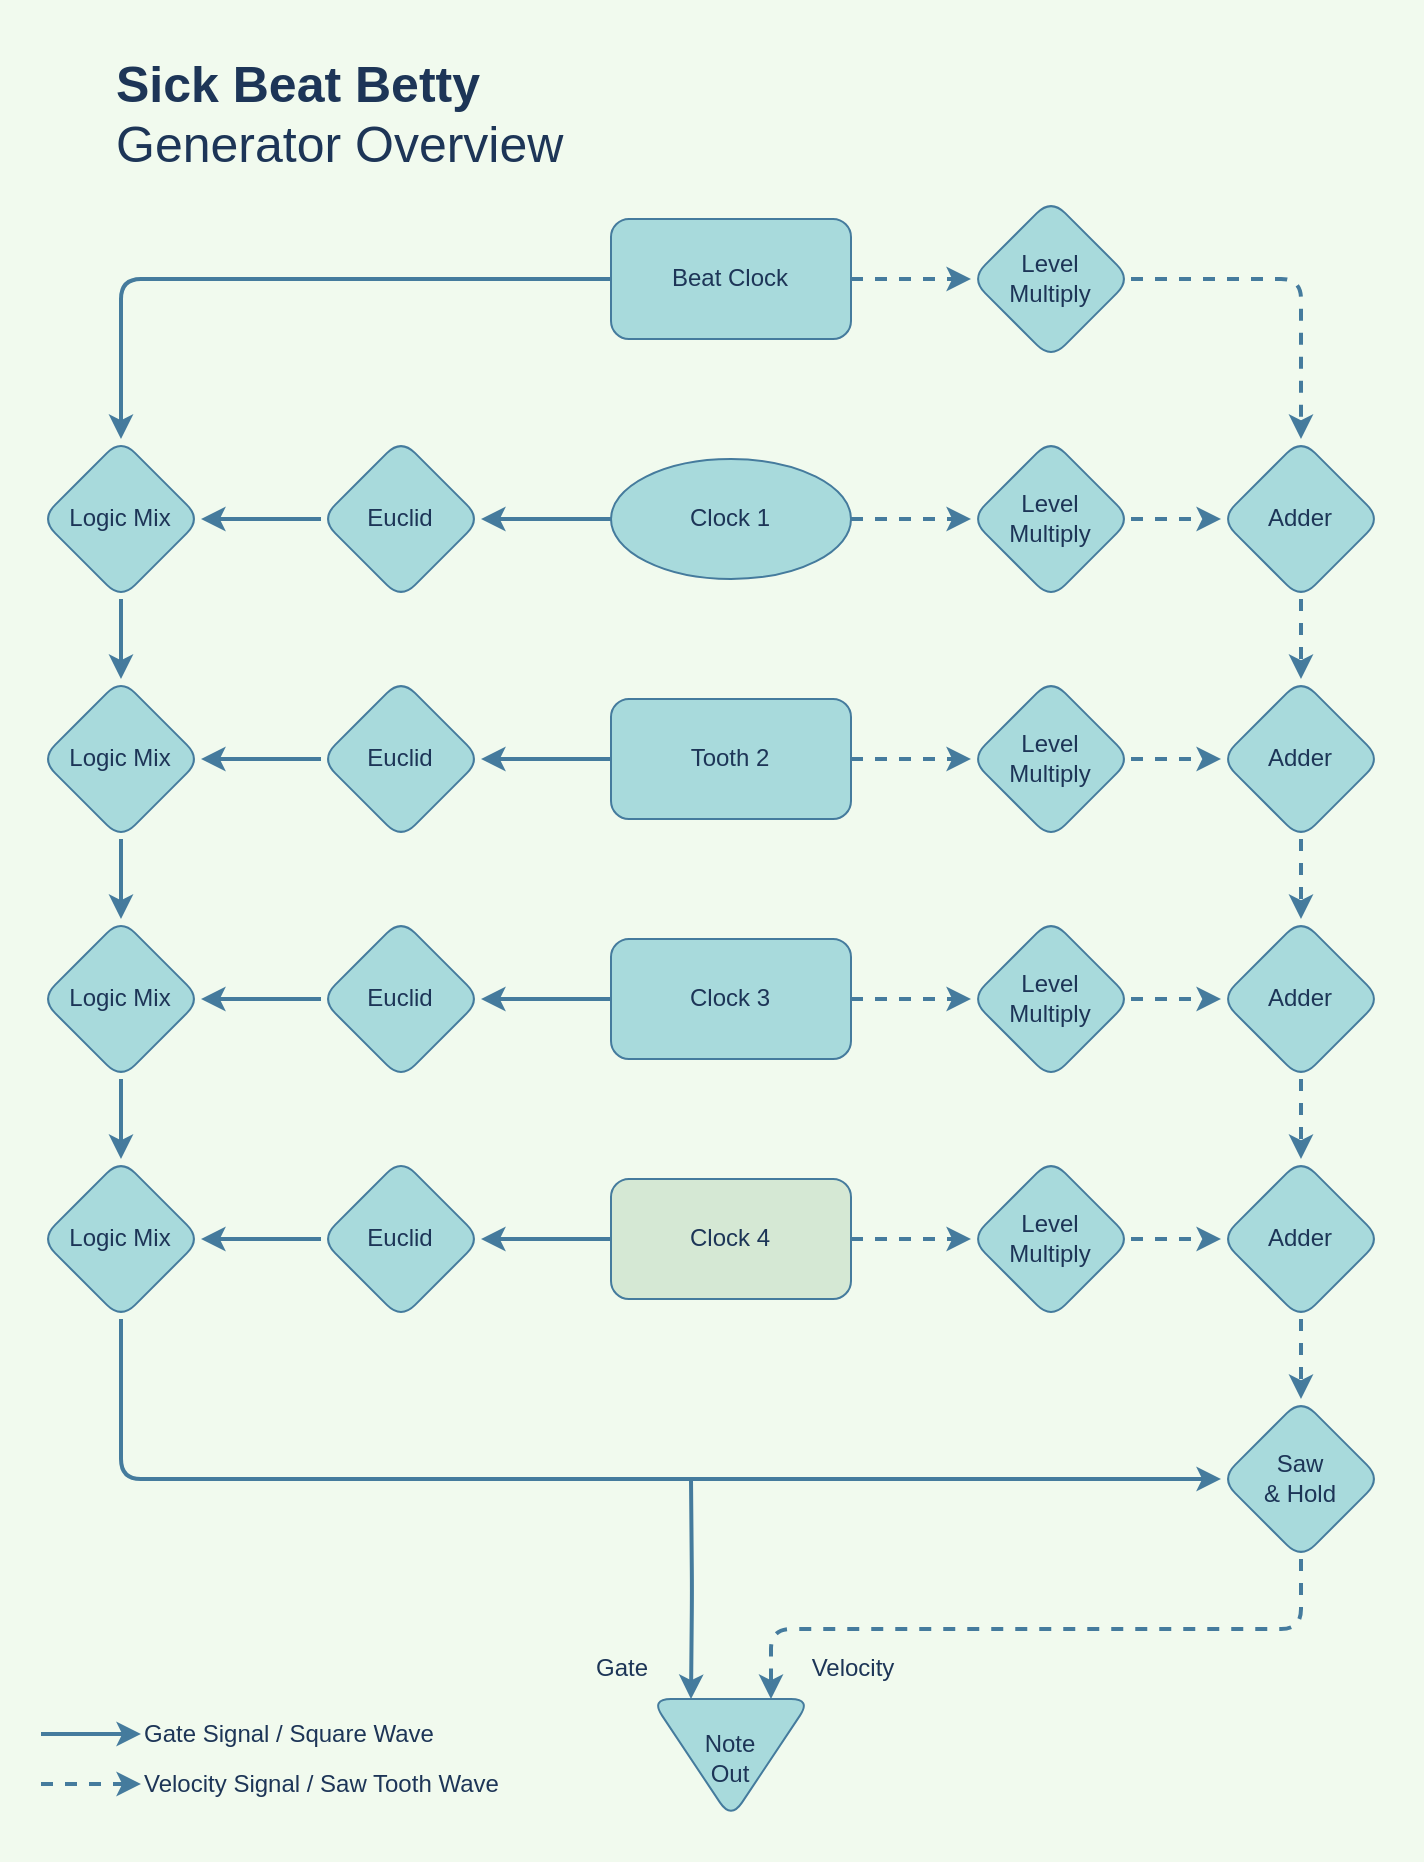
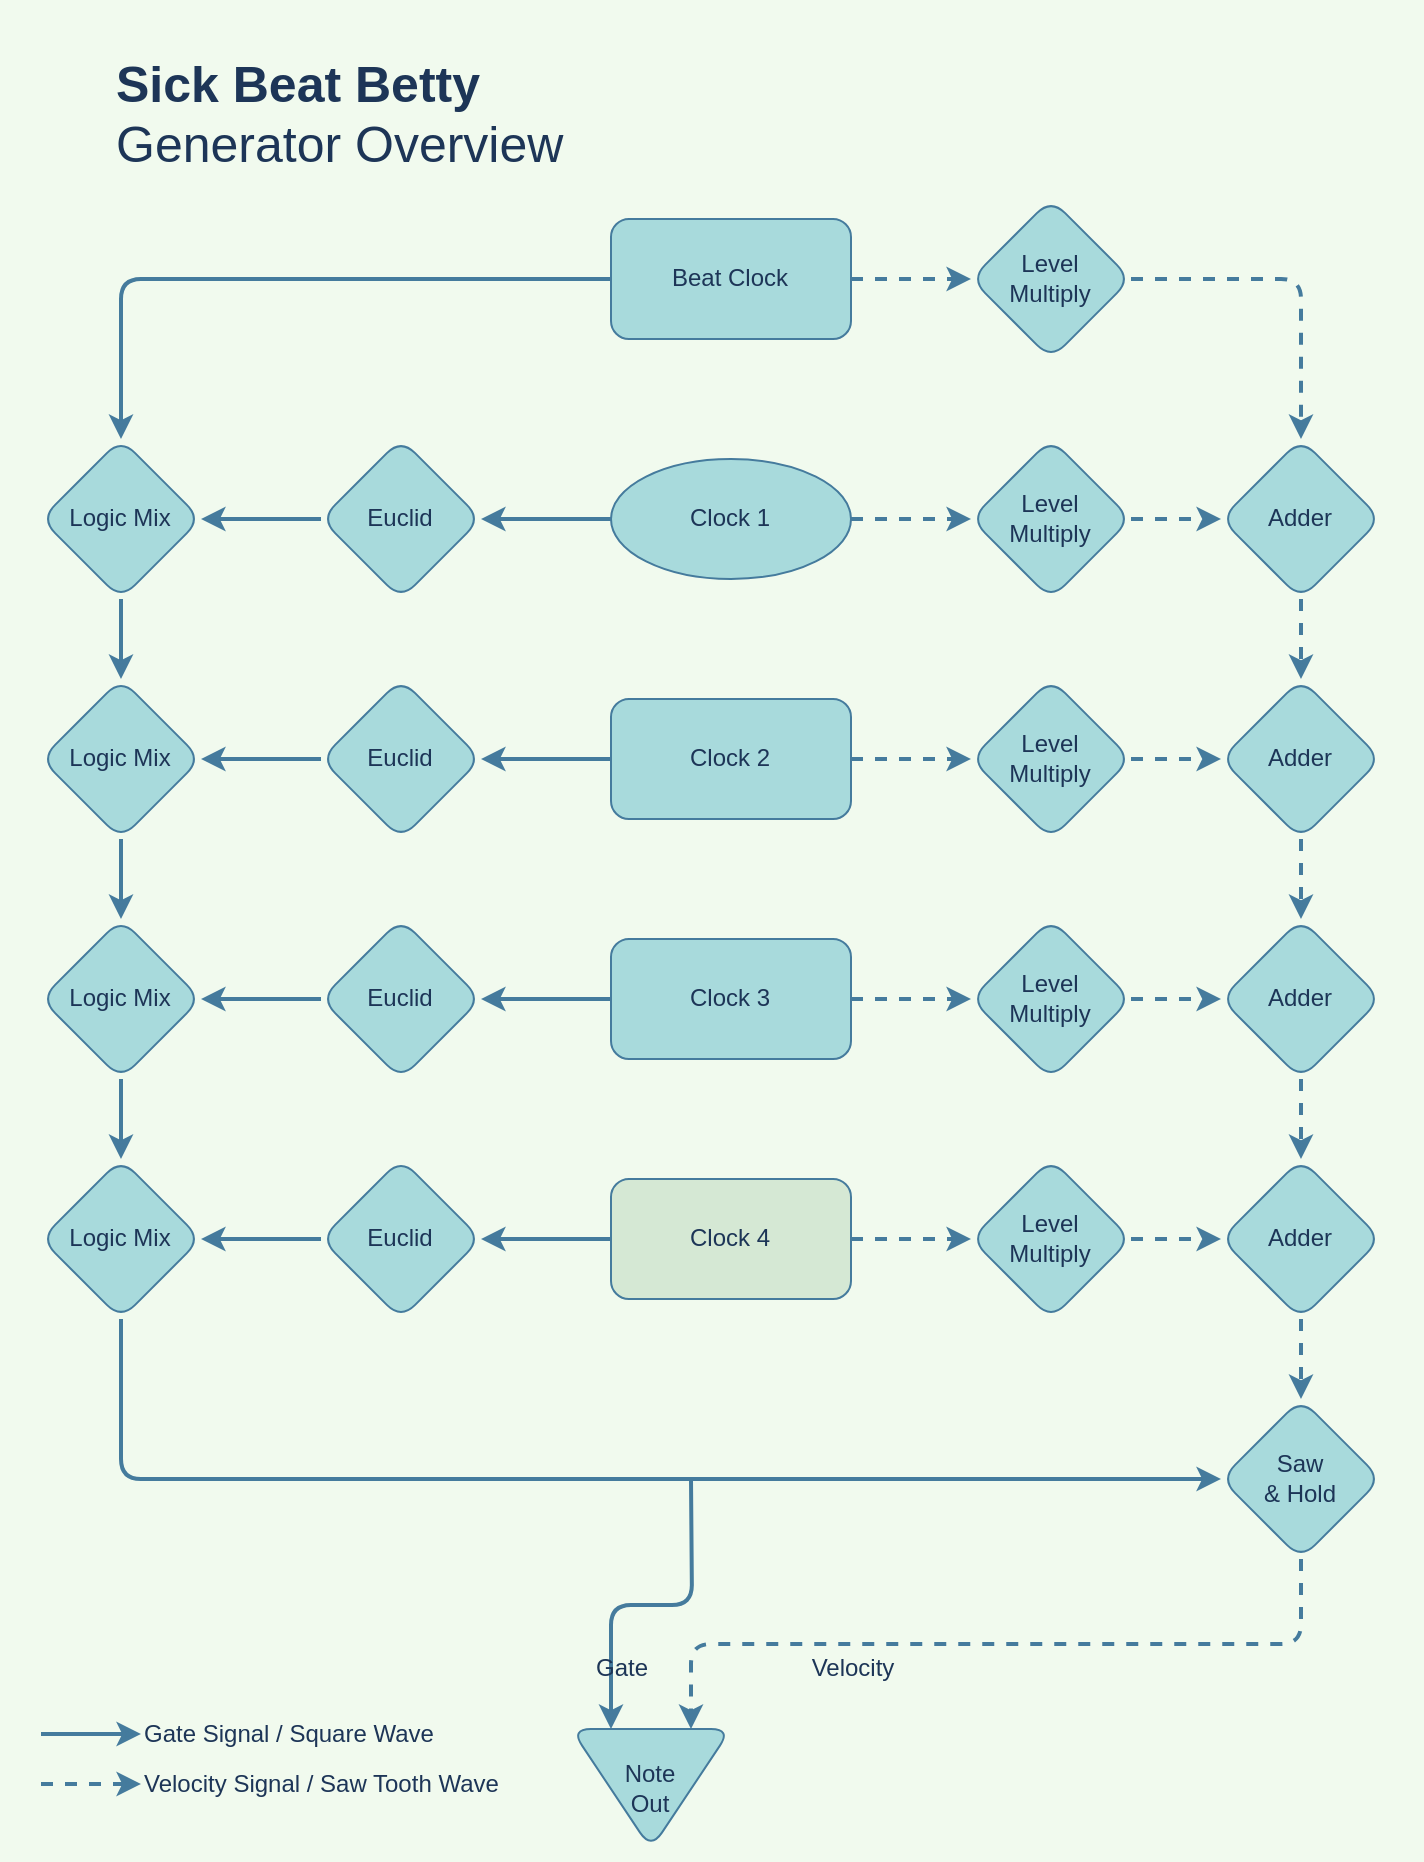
node "Tooth 2": label "Tooth 2" -> "Clock 2"
node "Note Out": moved (731, 1759) -> (651, 1789)
